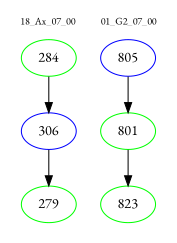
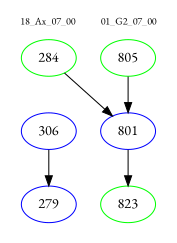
node "805": color blue -> green
edge "284" -> "306": now "284" -> "801"
node "801": color green -> blue
node "279": color green -> blue
